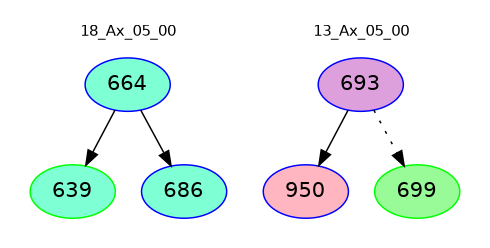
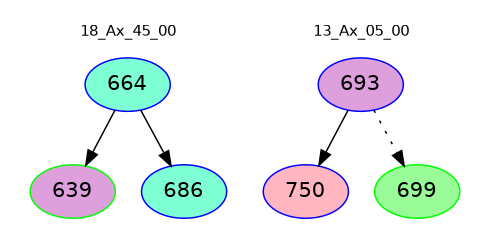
cluster "18_Ax_05_00": label "18_Ax_05_00" -> "18_Ax_45_00"
node "639": fillcolor aquamarine -> plum
node "950": label "950" -> "750"
